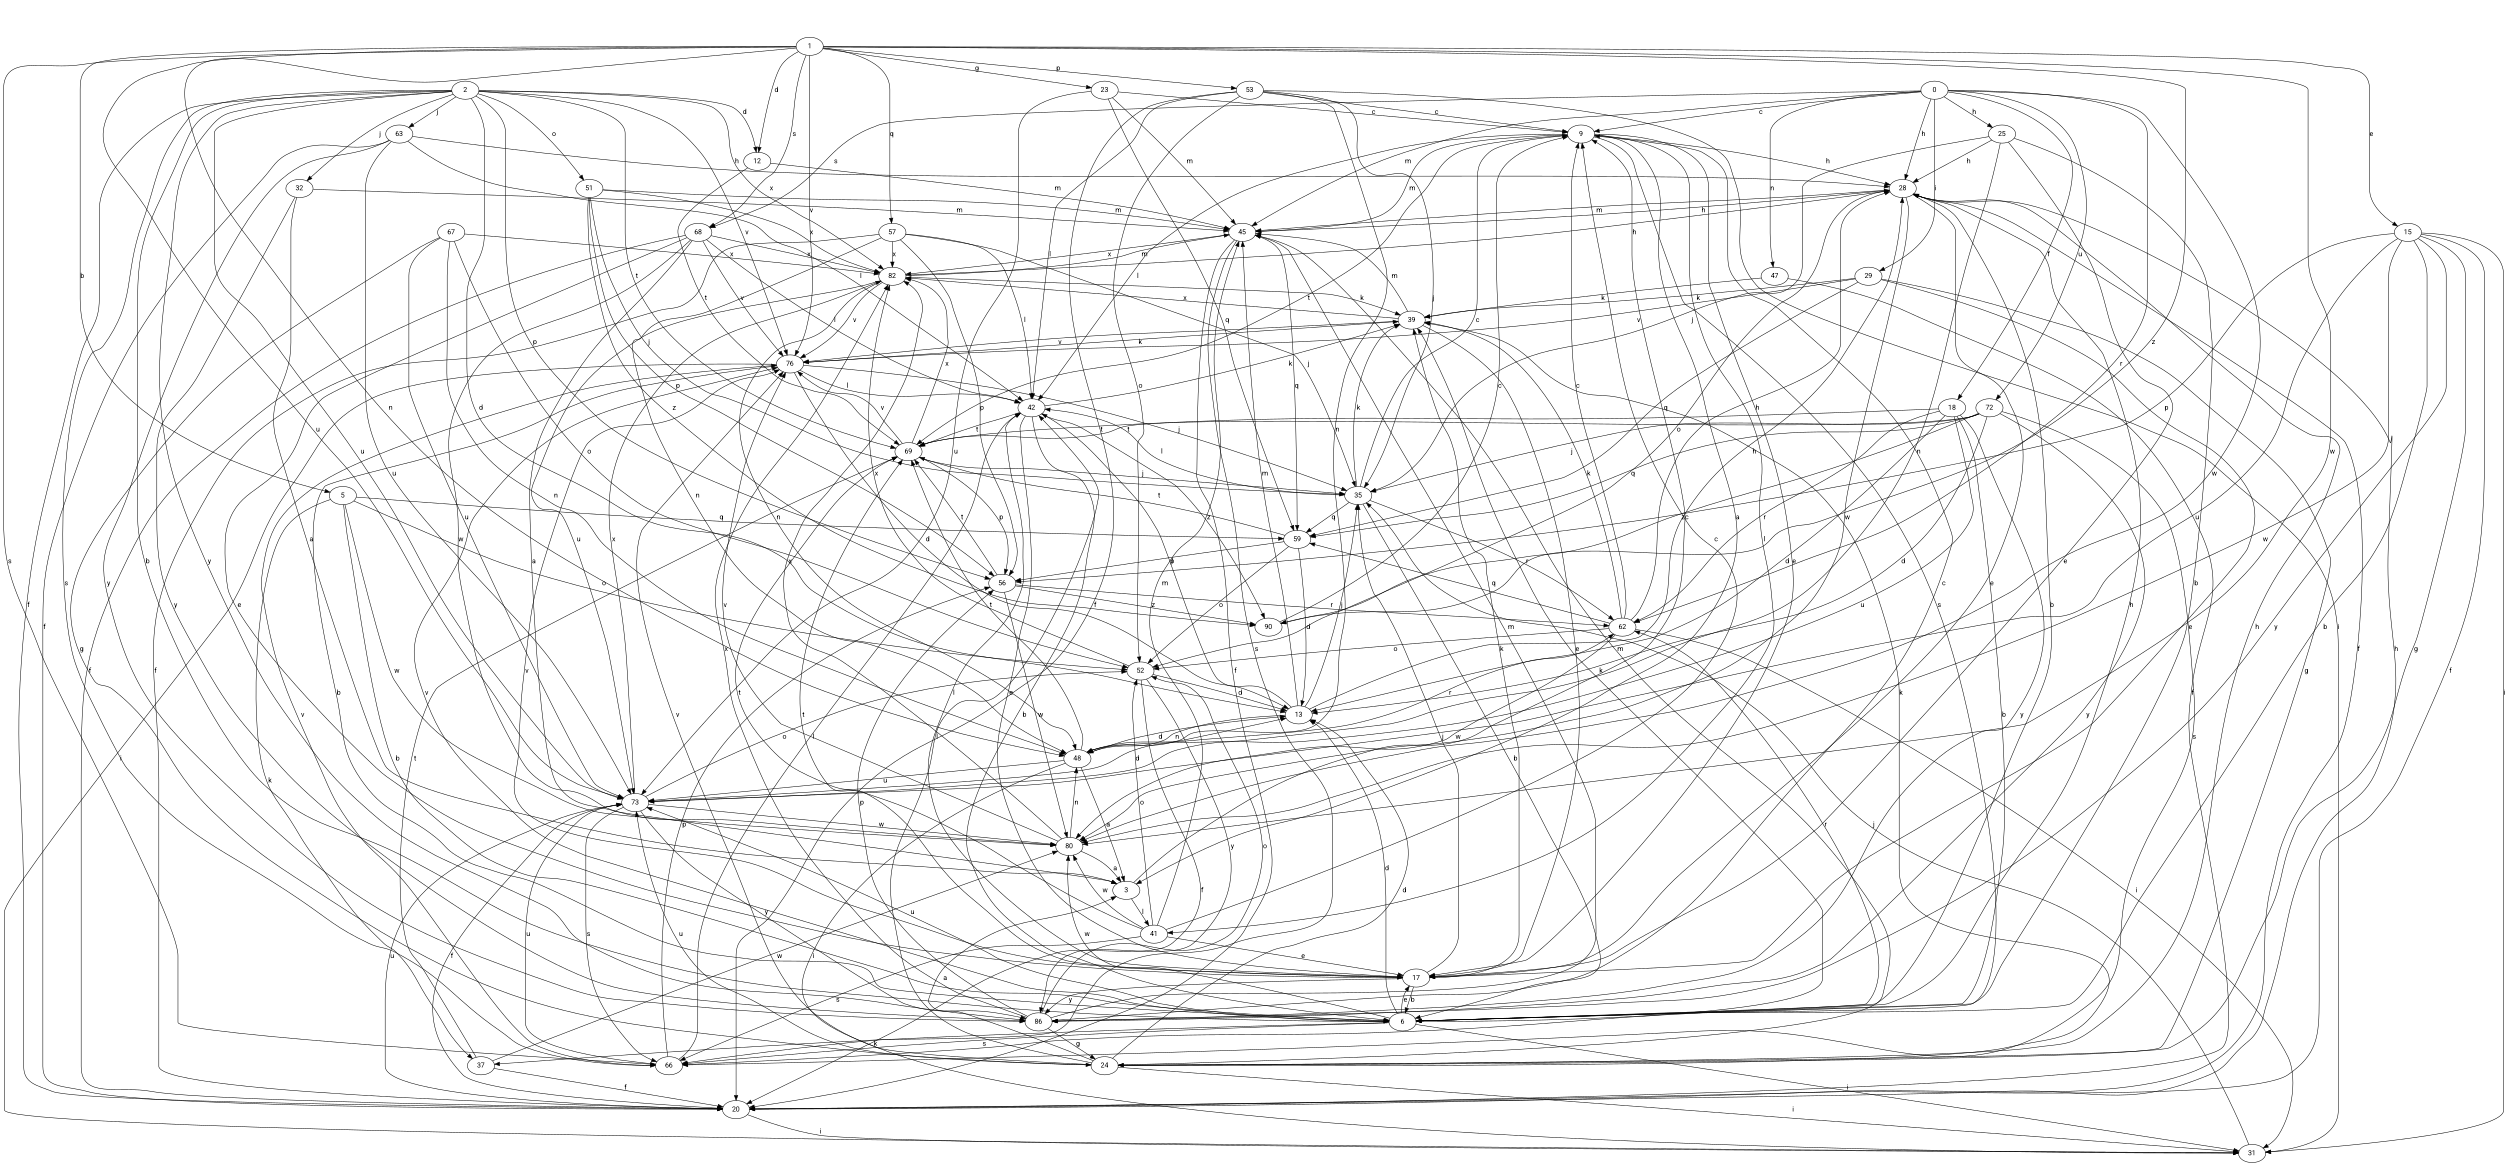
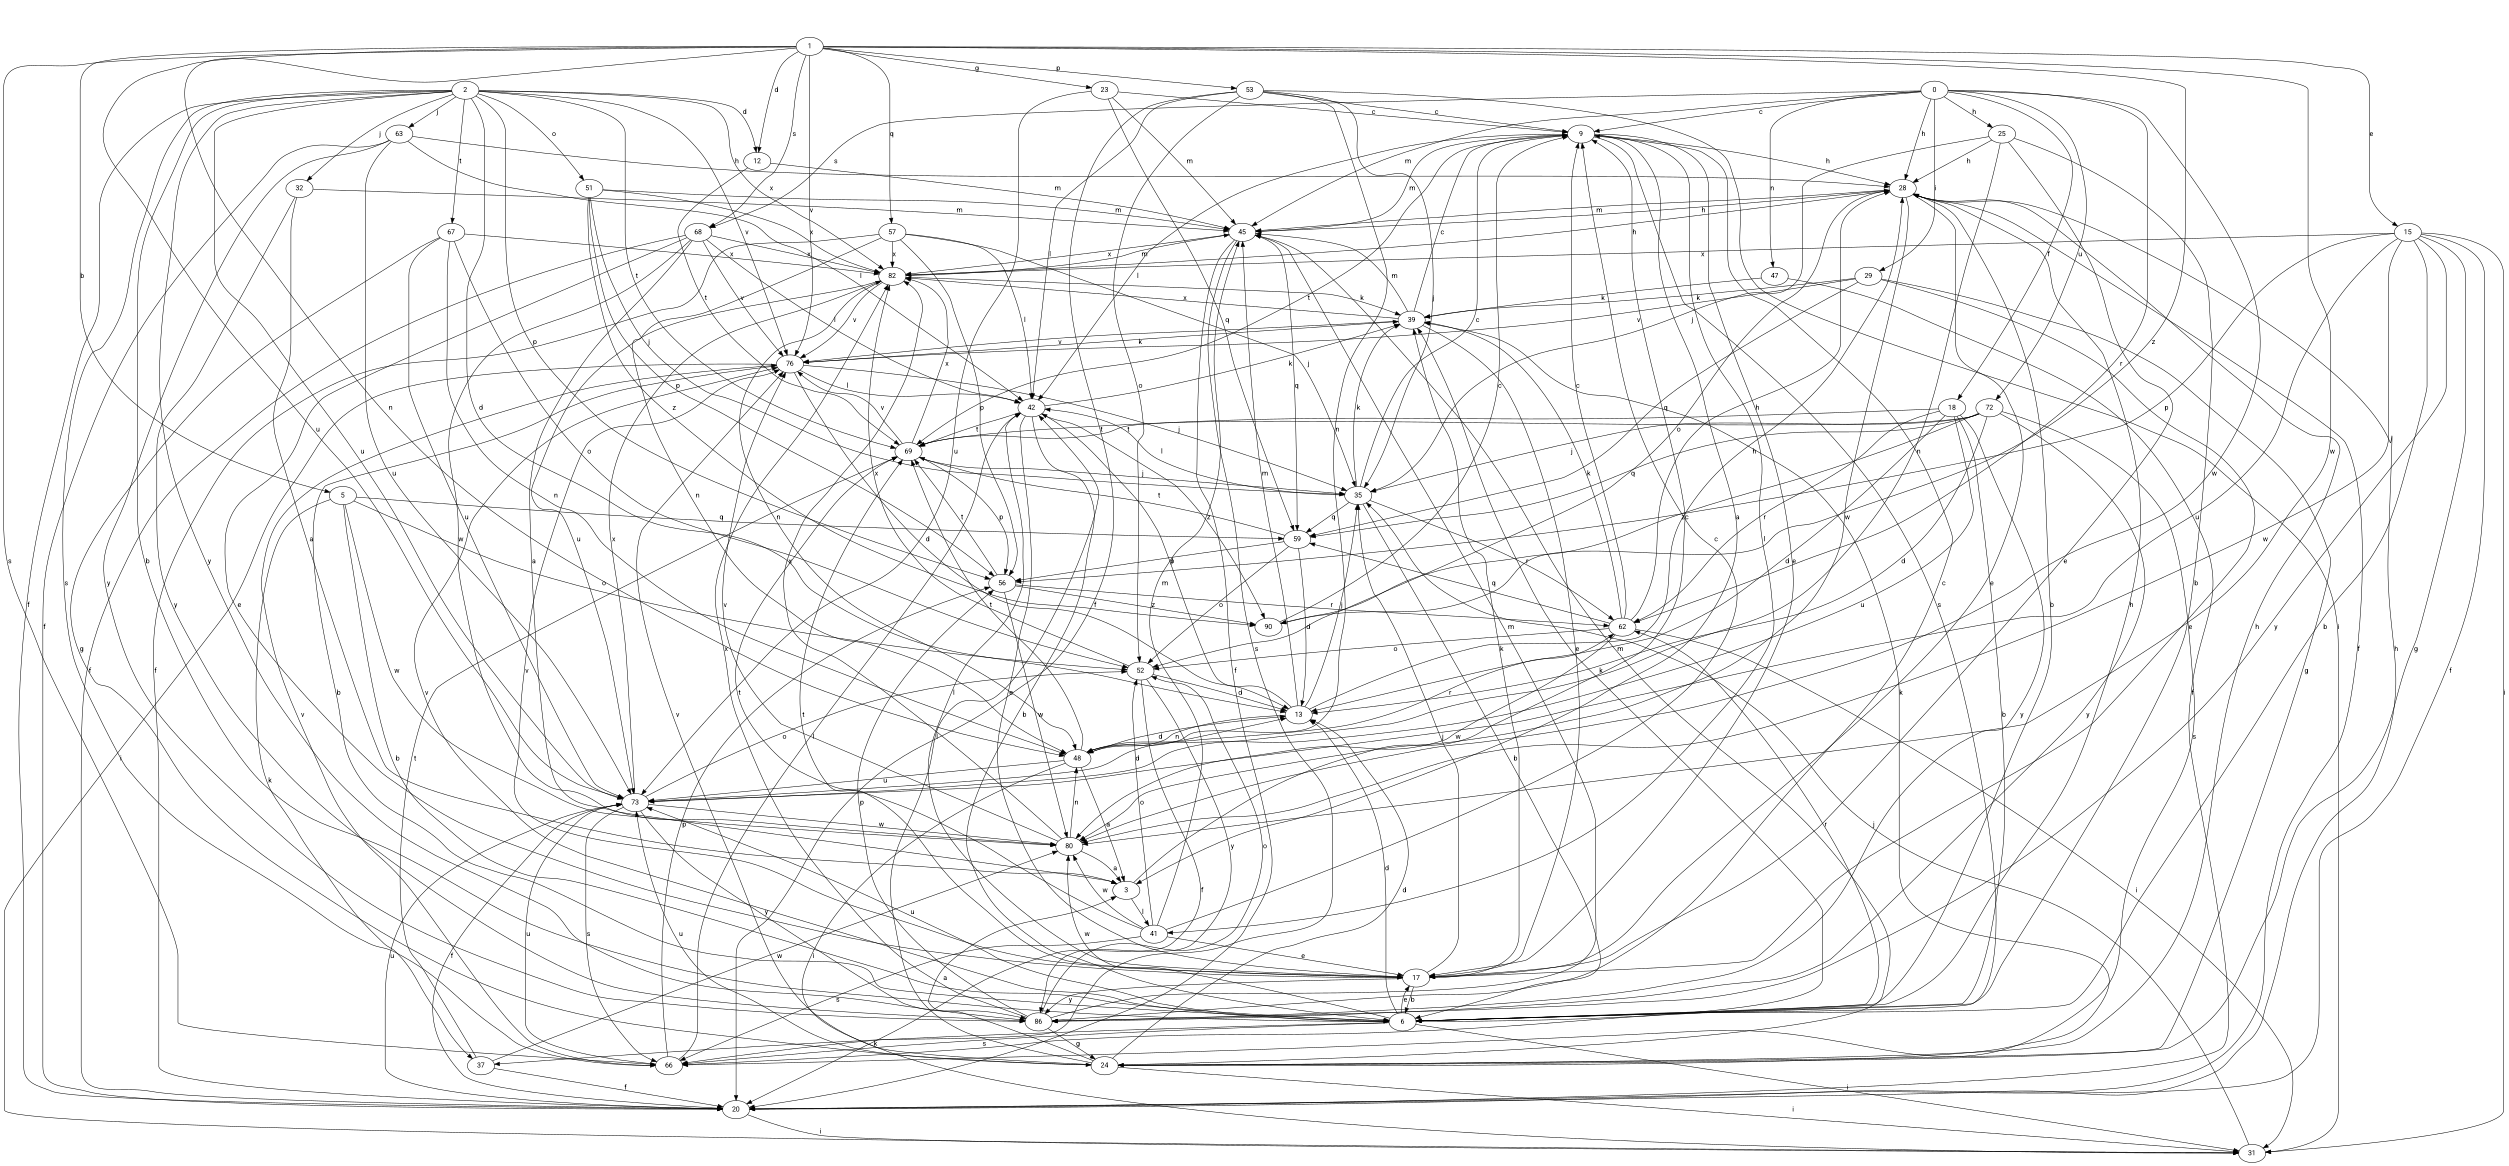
edge "2" -> "67": added, label "t"
edge "39" -> "9": added, label "c"
edge "15" -> "82": added, label "x"
